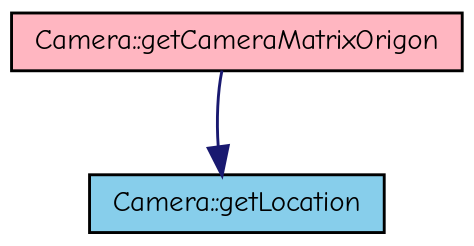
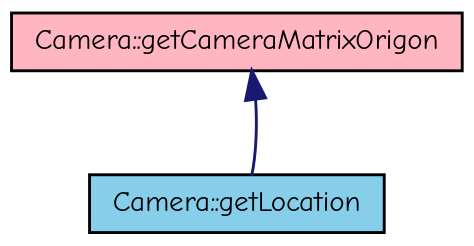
edge "Camera::getCameraMatrixOrigon" -> "Camera::getLocation": reversed
